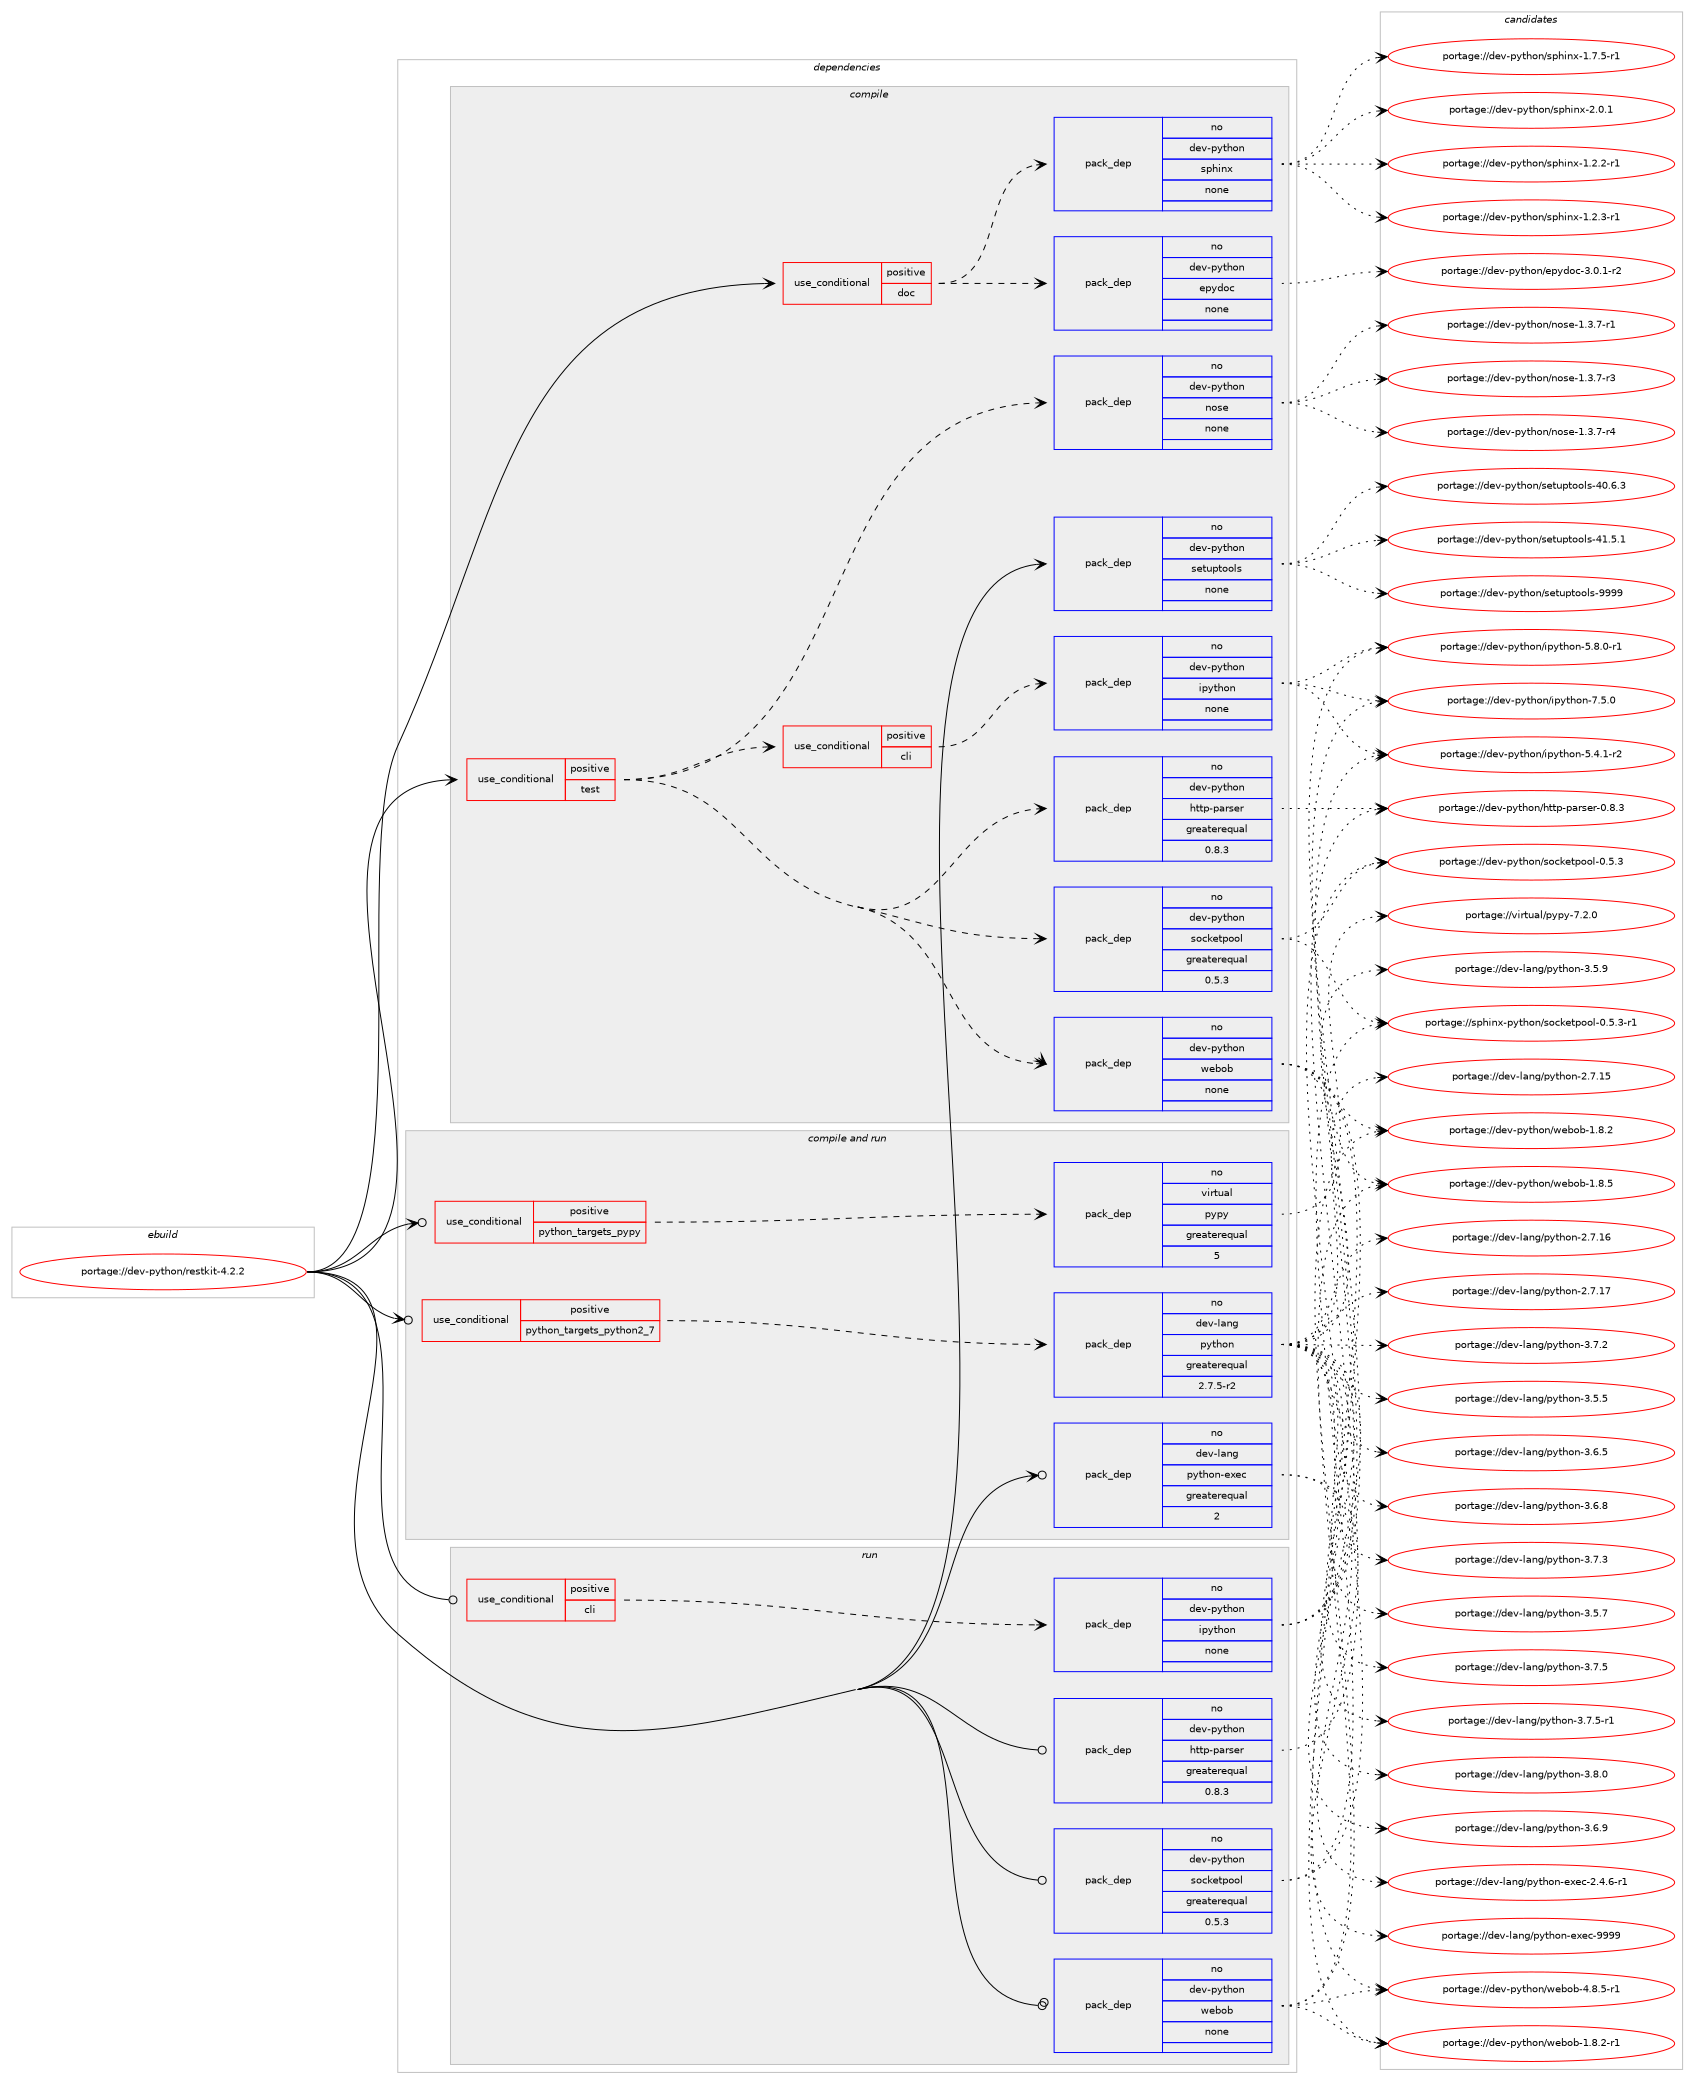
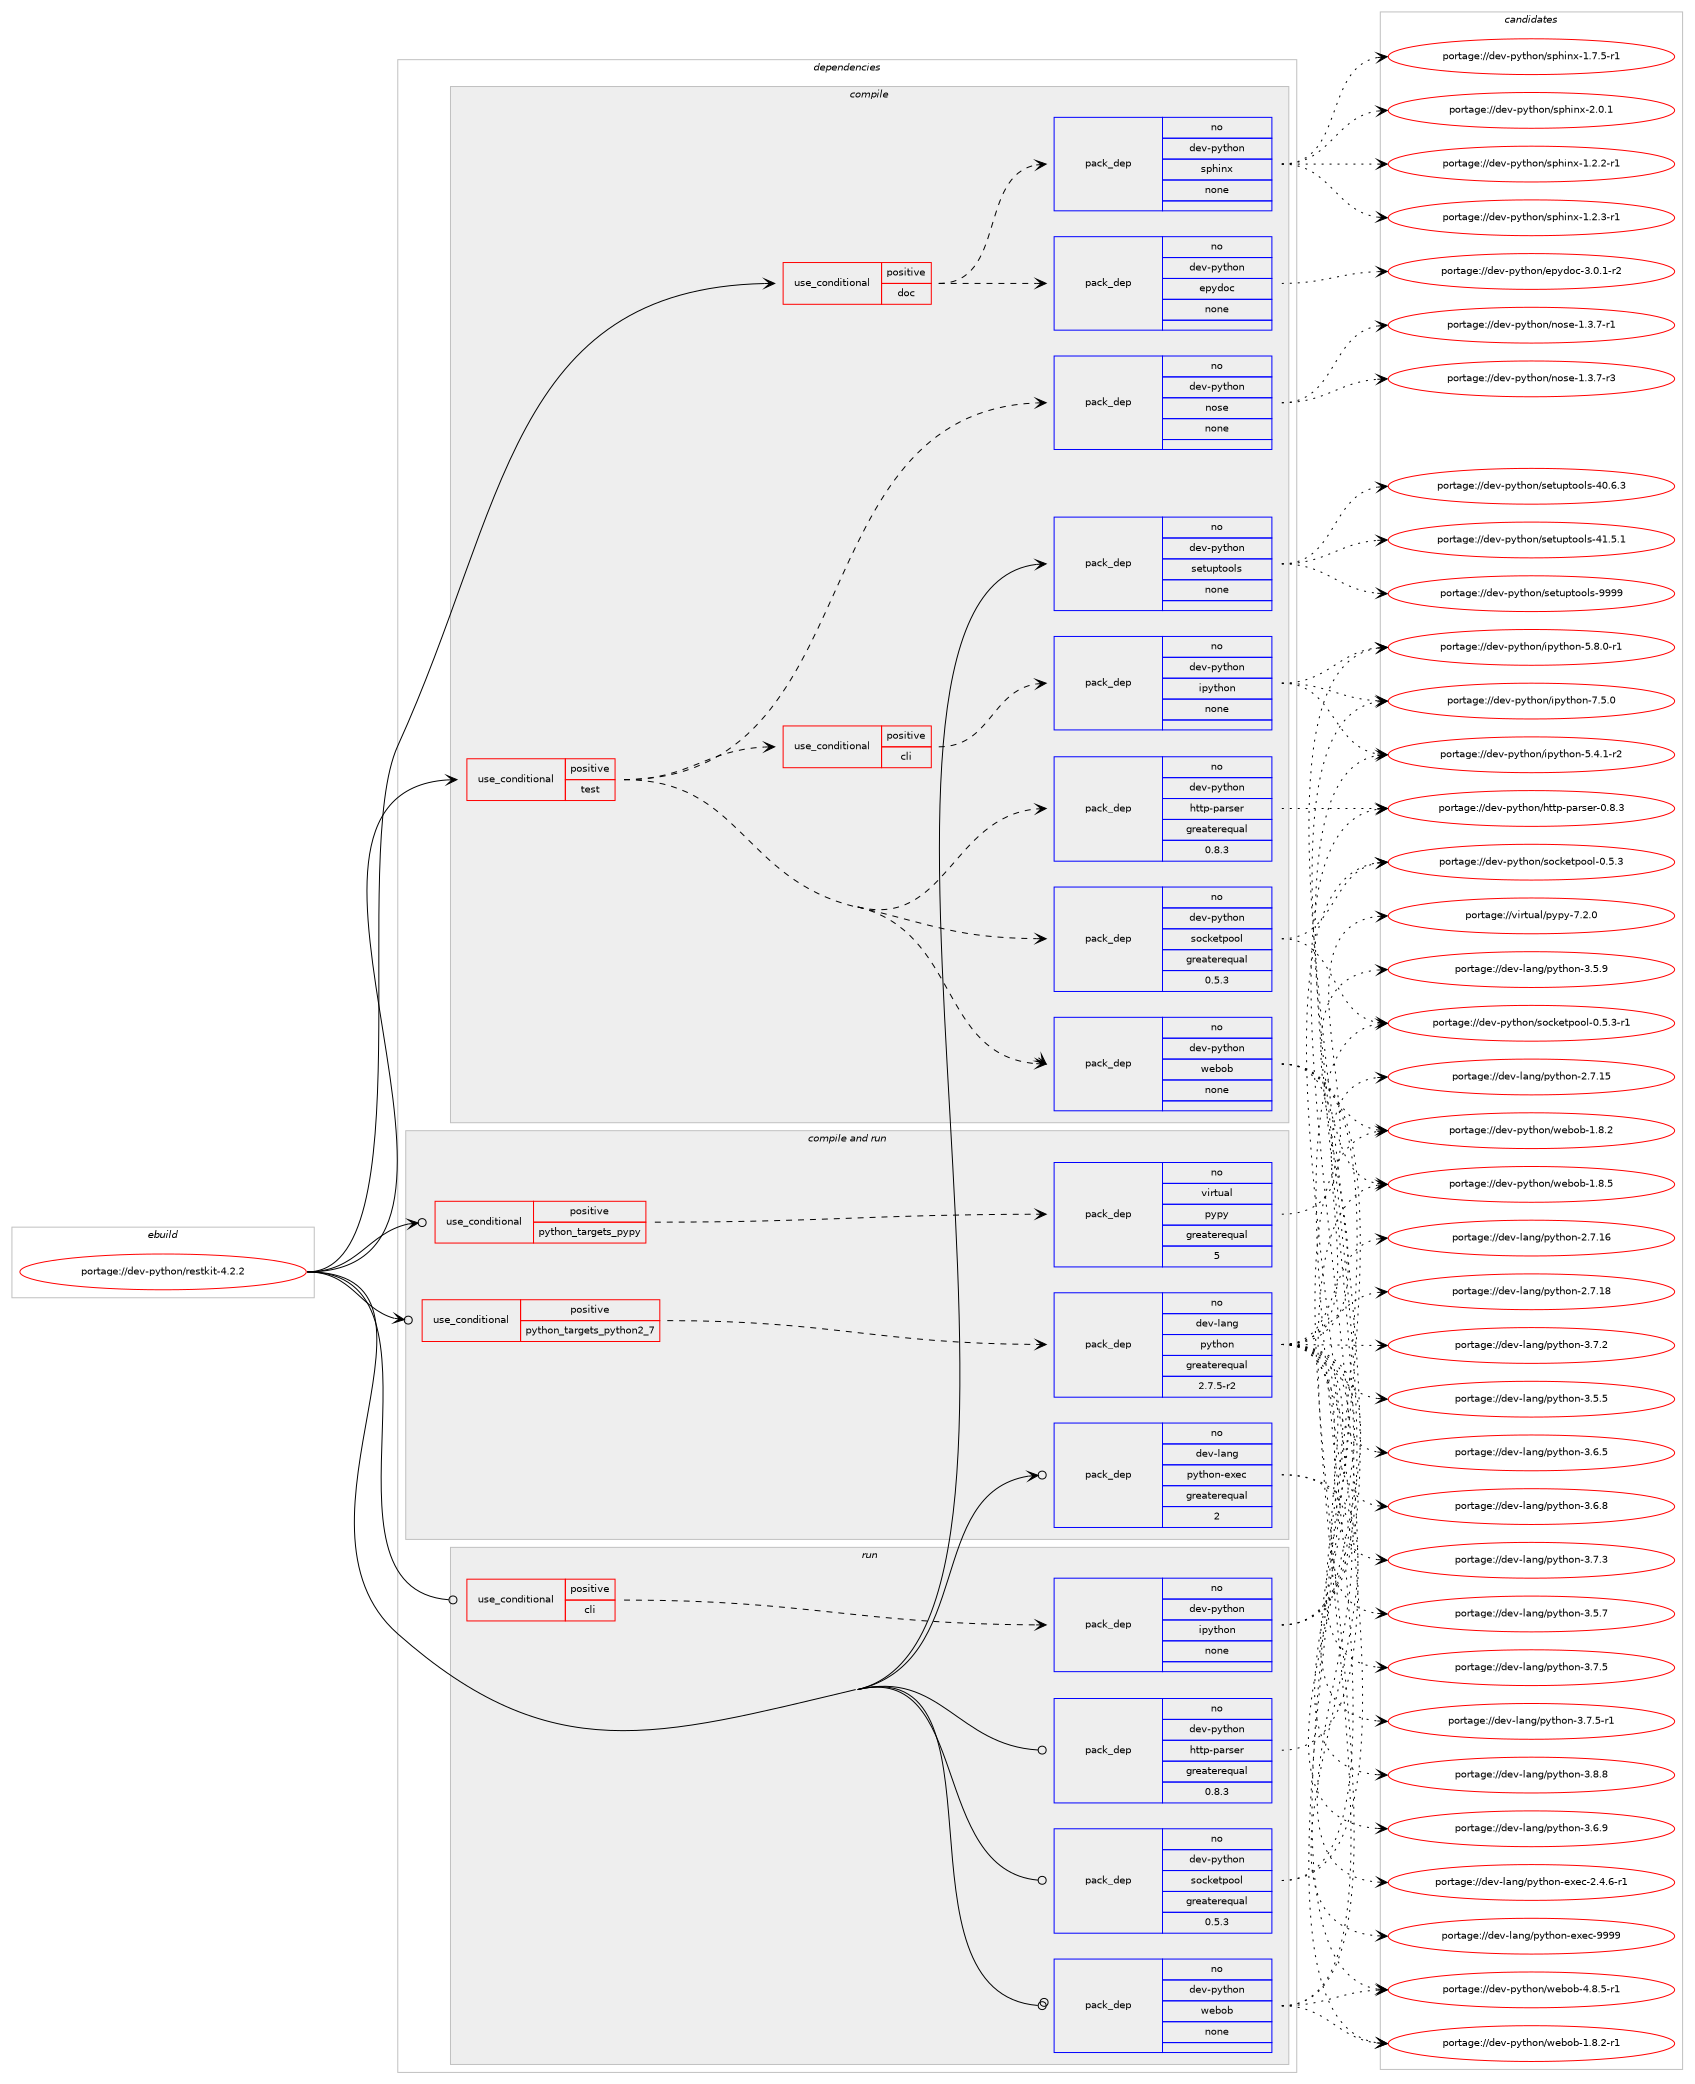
node "portage://dev-python/nose-1.3.7-r4": removed
node "portage://sphinx-python/socketpool-0.5.3-r1": label "portage://sphinx-python/socketpool-0.5.3-r1" -> "portage://dev-python/socketpool-0.5.3-r1"
node "portage://dev-lang/python-2.7.17": label "portage://dev-lang/python-2.7.17" -> "portage://dev-lang/python-2.7.18"
node "portage://dev-lang/python-3.8.0": label "portage://dev-lang/python-3.8.0" -> "portage://dev-lang/python-3.8.8"
